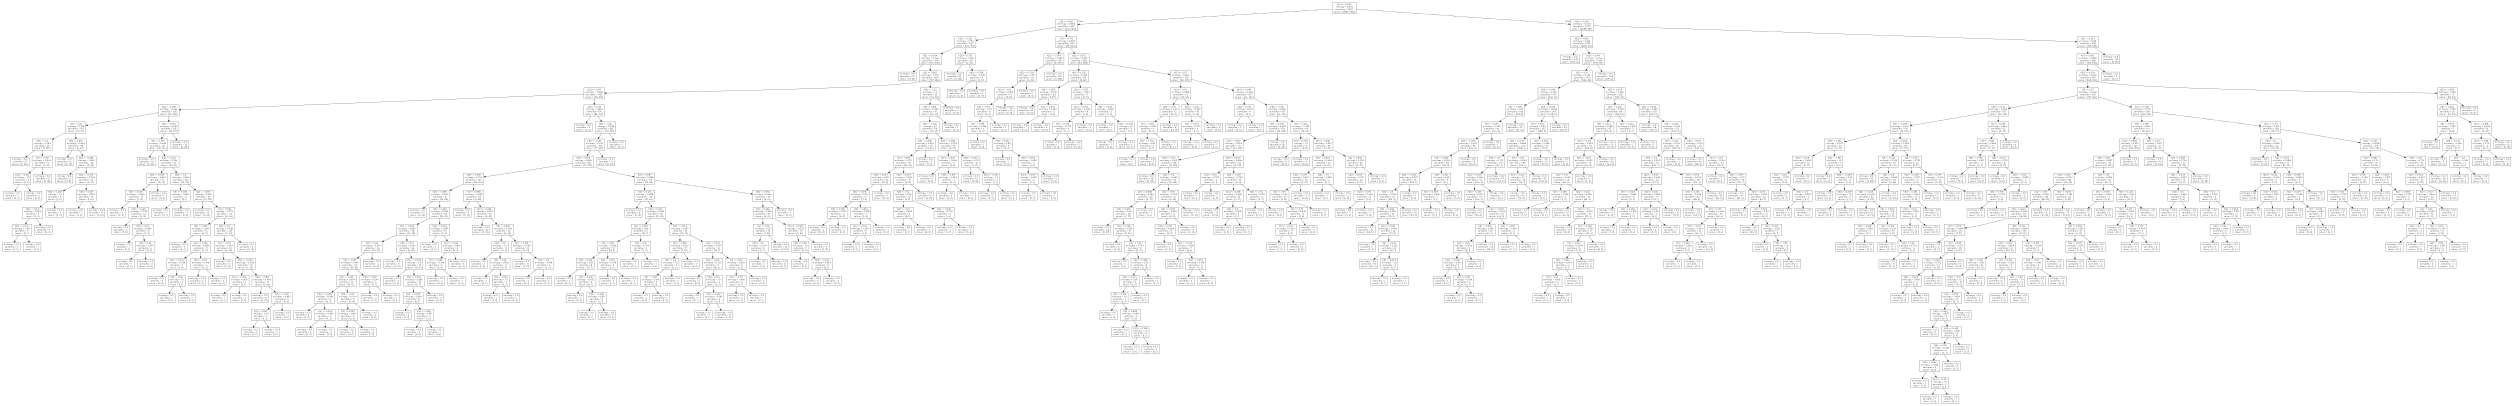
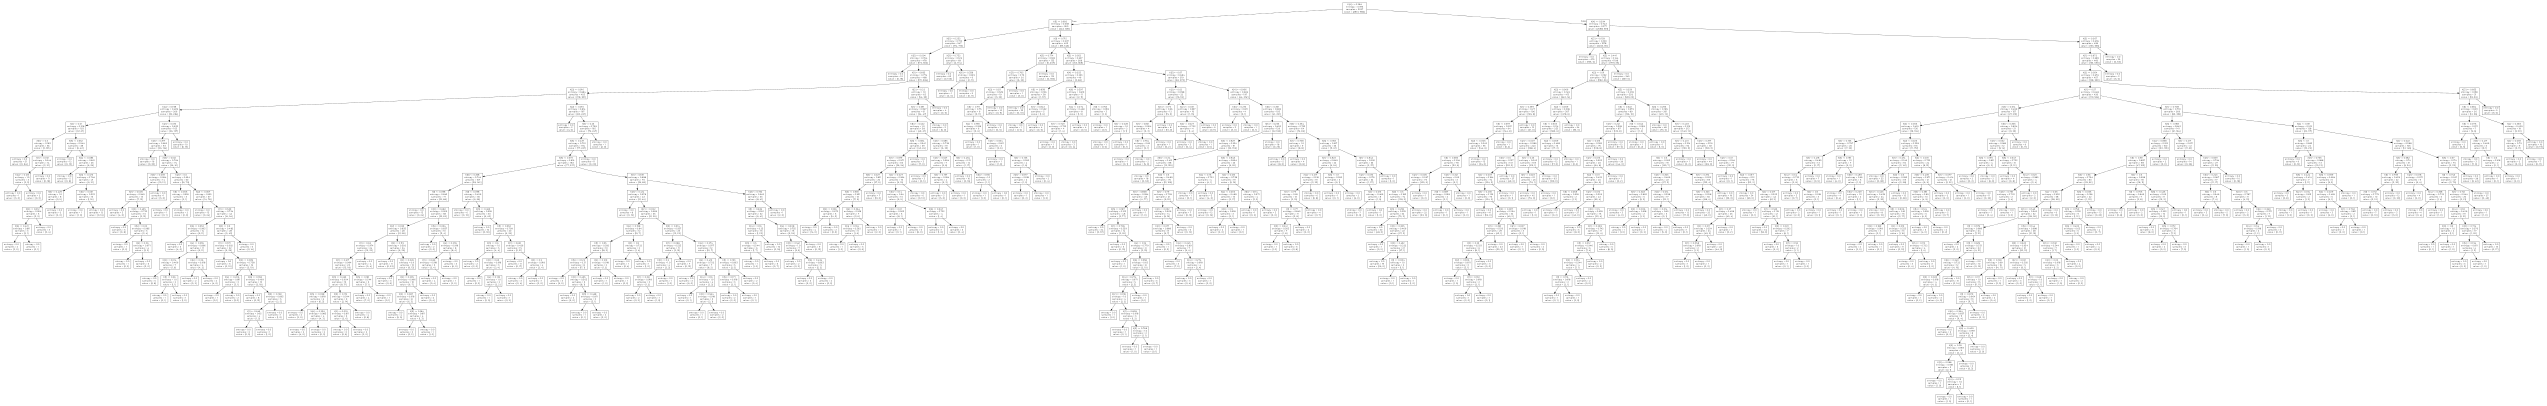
edge "entropy = 0.0 samples = 13 value = [0, 20]" -> "X[3] <= 0.759 entropy = 0.391 samples = 9 value = [1, 12]": now "X[5] <= 0.056 entropy = 0.196 samples = 22 value = [1, 32]" -> "X[3] <= 0.759 entropy = 0.391 samples = 9 value = [1, 12]"
